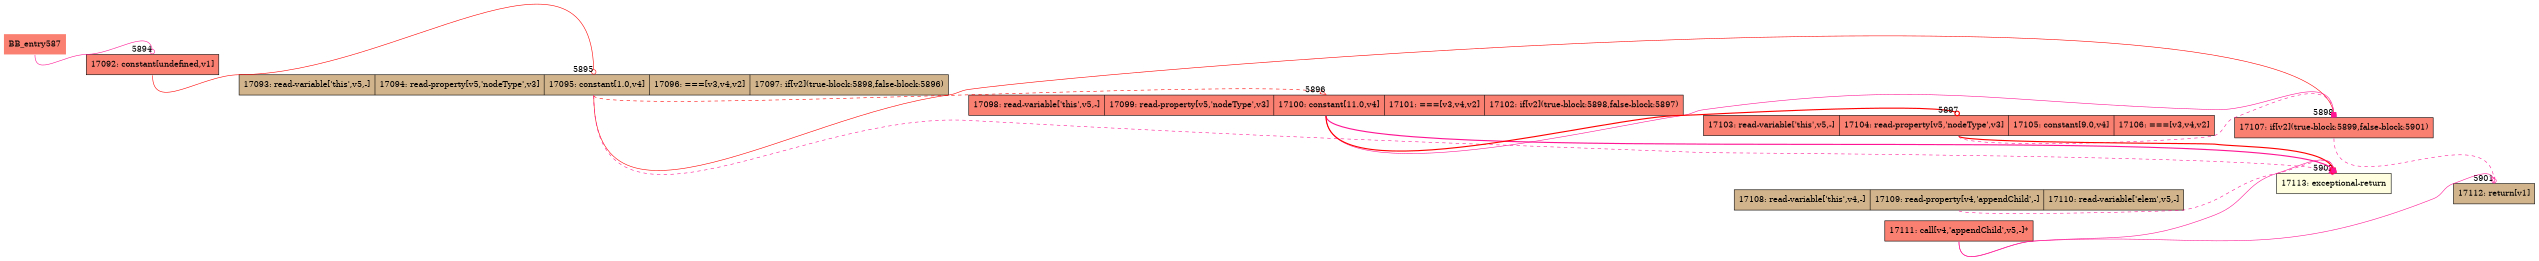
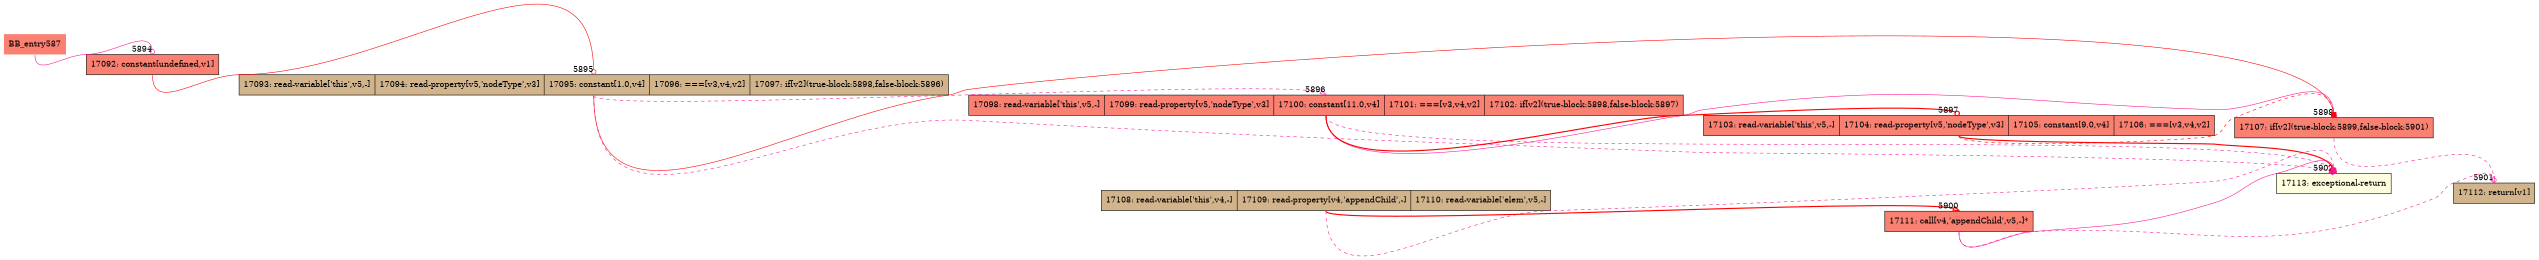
edge "17093: read-variable['this',v5,-]" -> "17098: read-variable['this',v5,-]": color red -> deeppink
edge "17103: read-variable['this',v5,-]" -> "17107: if[v2](true-block:5899,false-block:5901)": color deeppink -> red
edge "17098: read-variable['this',v5,-]" -> "17113: exceptional-return": style bold -> dashed
edge "17108: read-variable['this',v4,-]" -> "17111: call[v4,'appendChild',v5,-]*": added
edge "17111: call[v4,'appendChild',v5,-]*" -> "17112: return[v1]": style solid -> dashed
